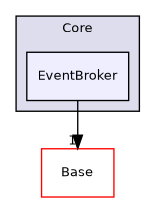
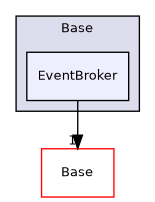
cluster "Core": label "Core" -> "Base"
